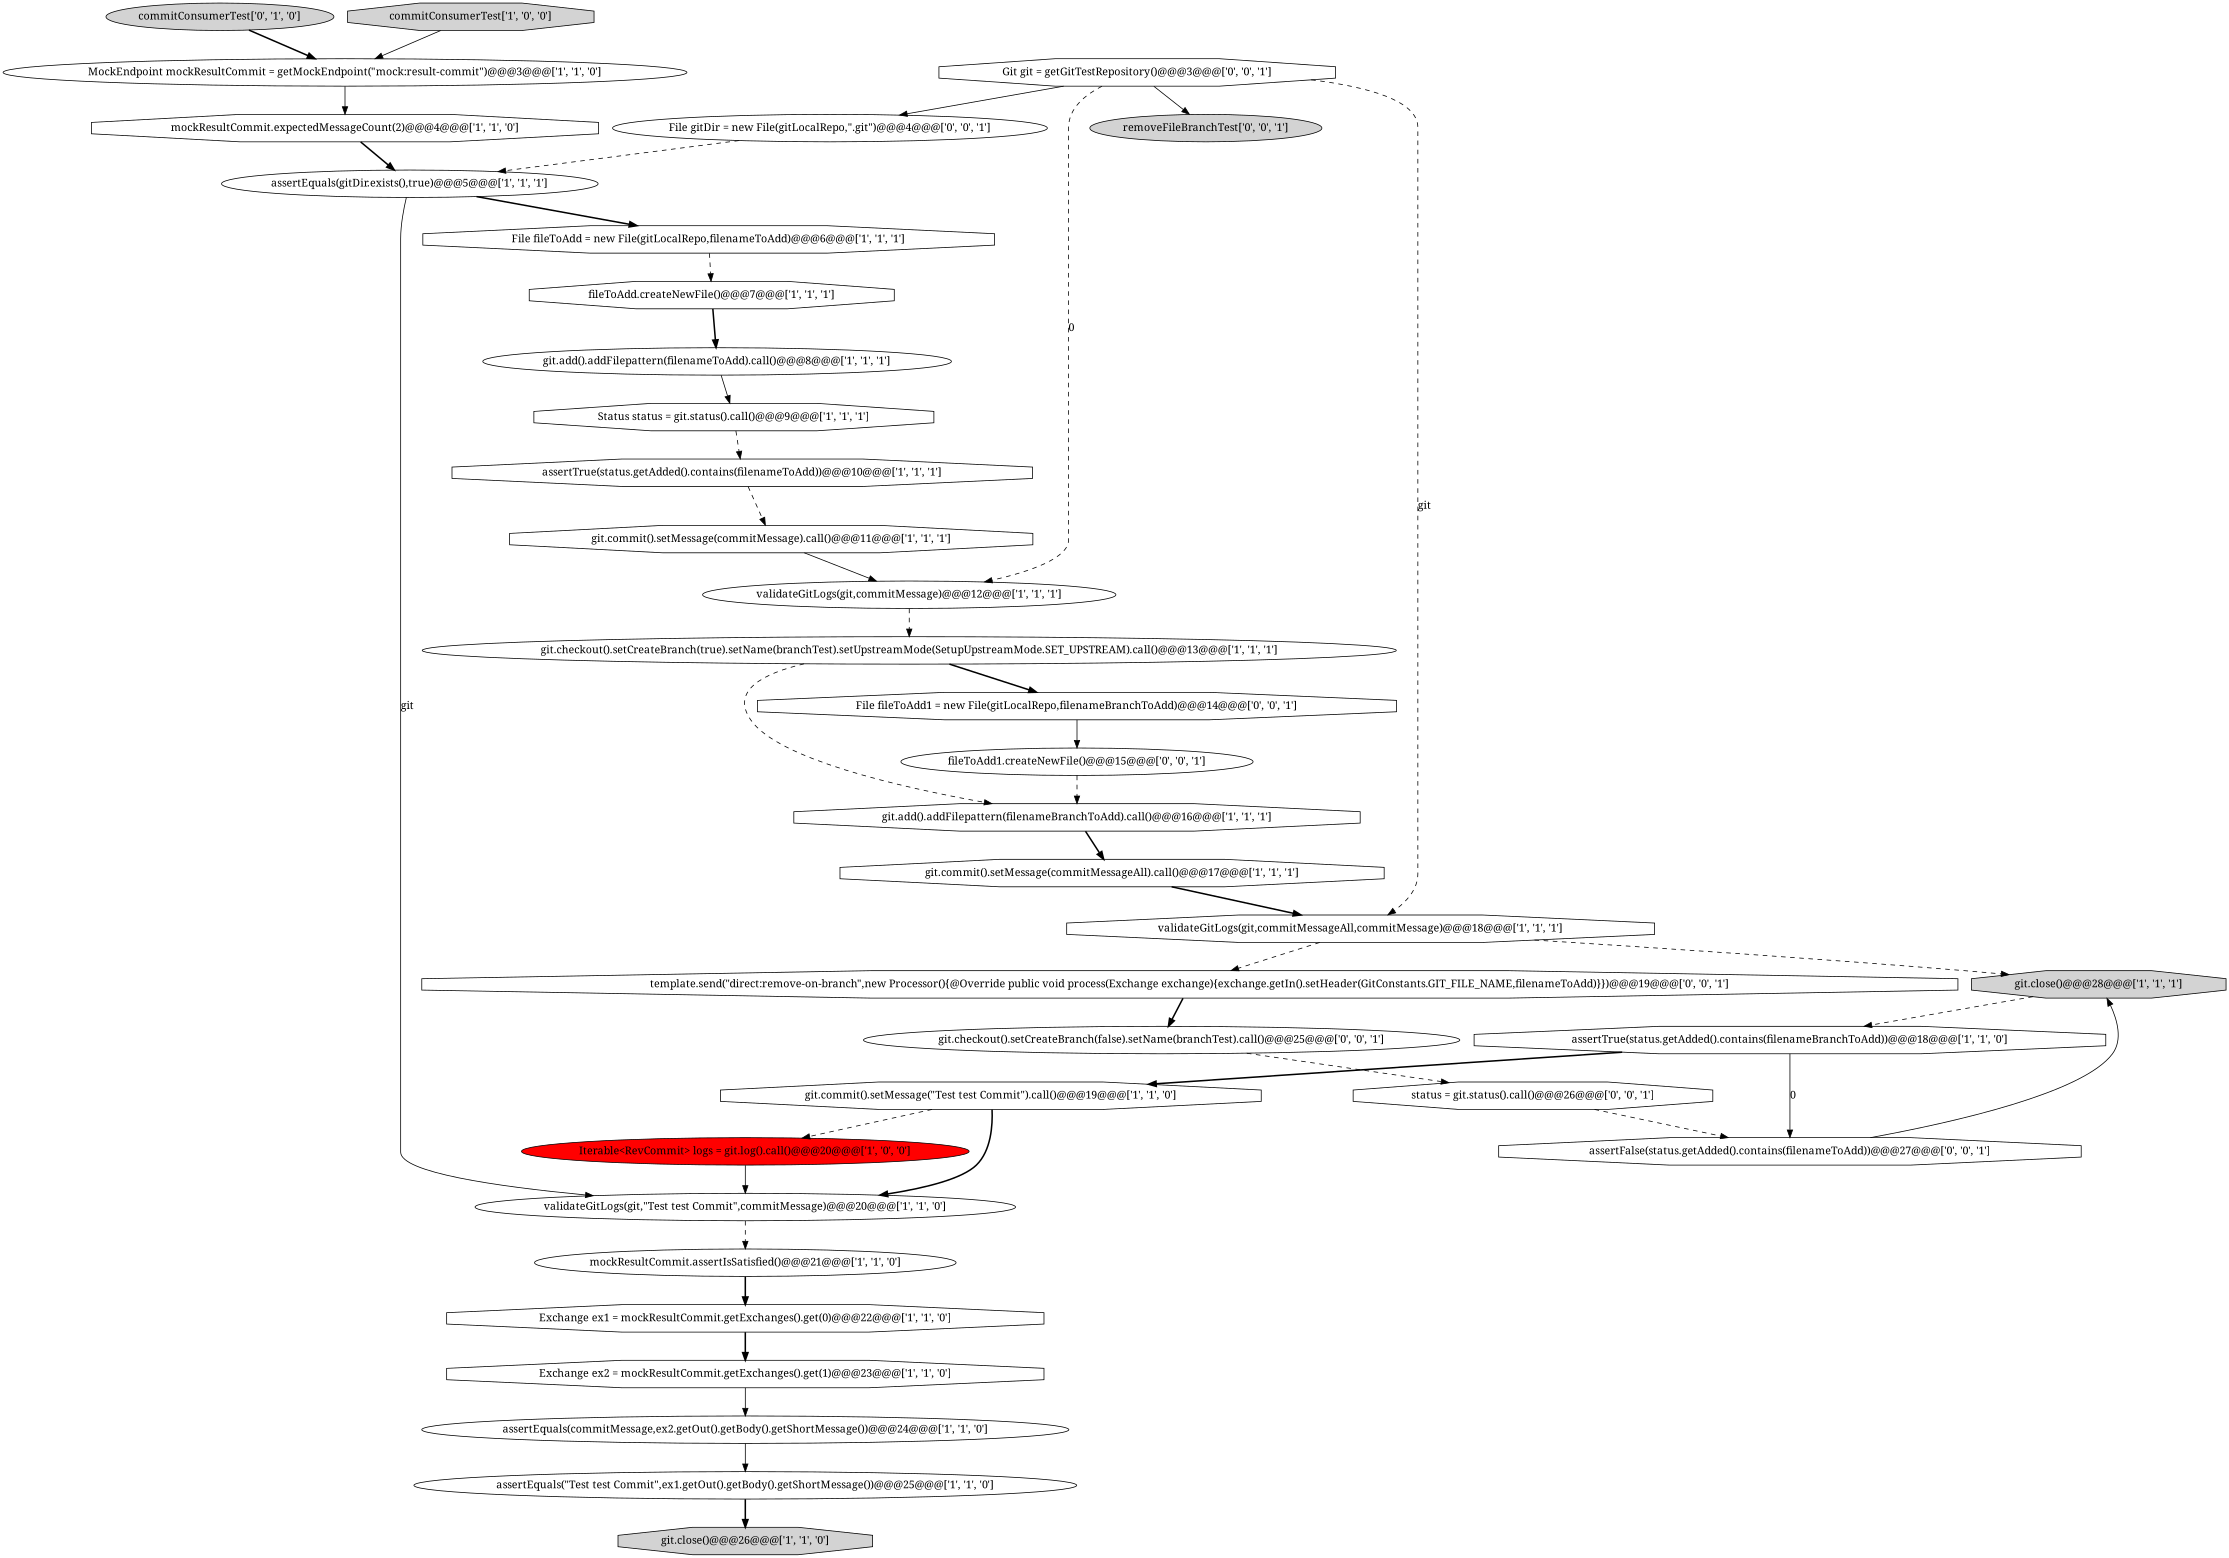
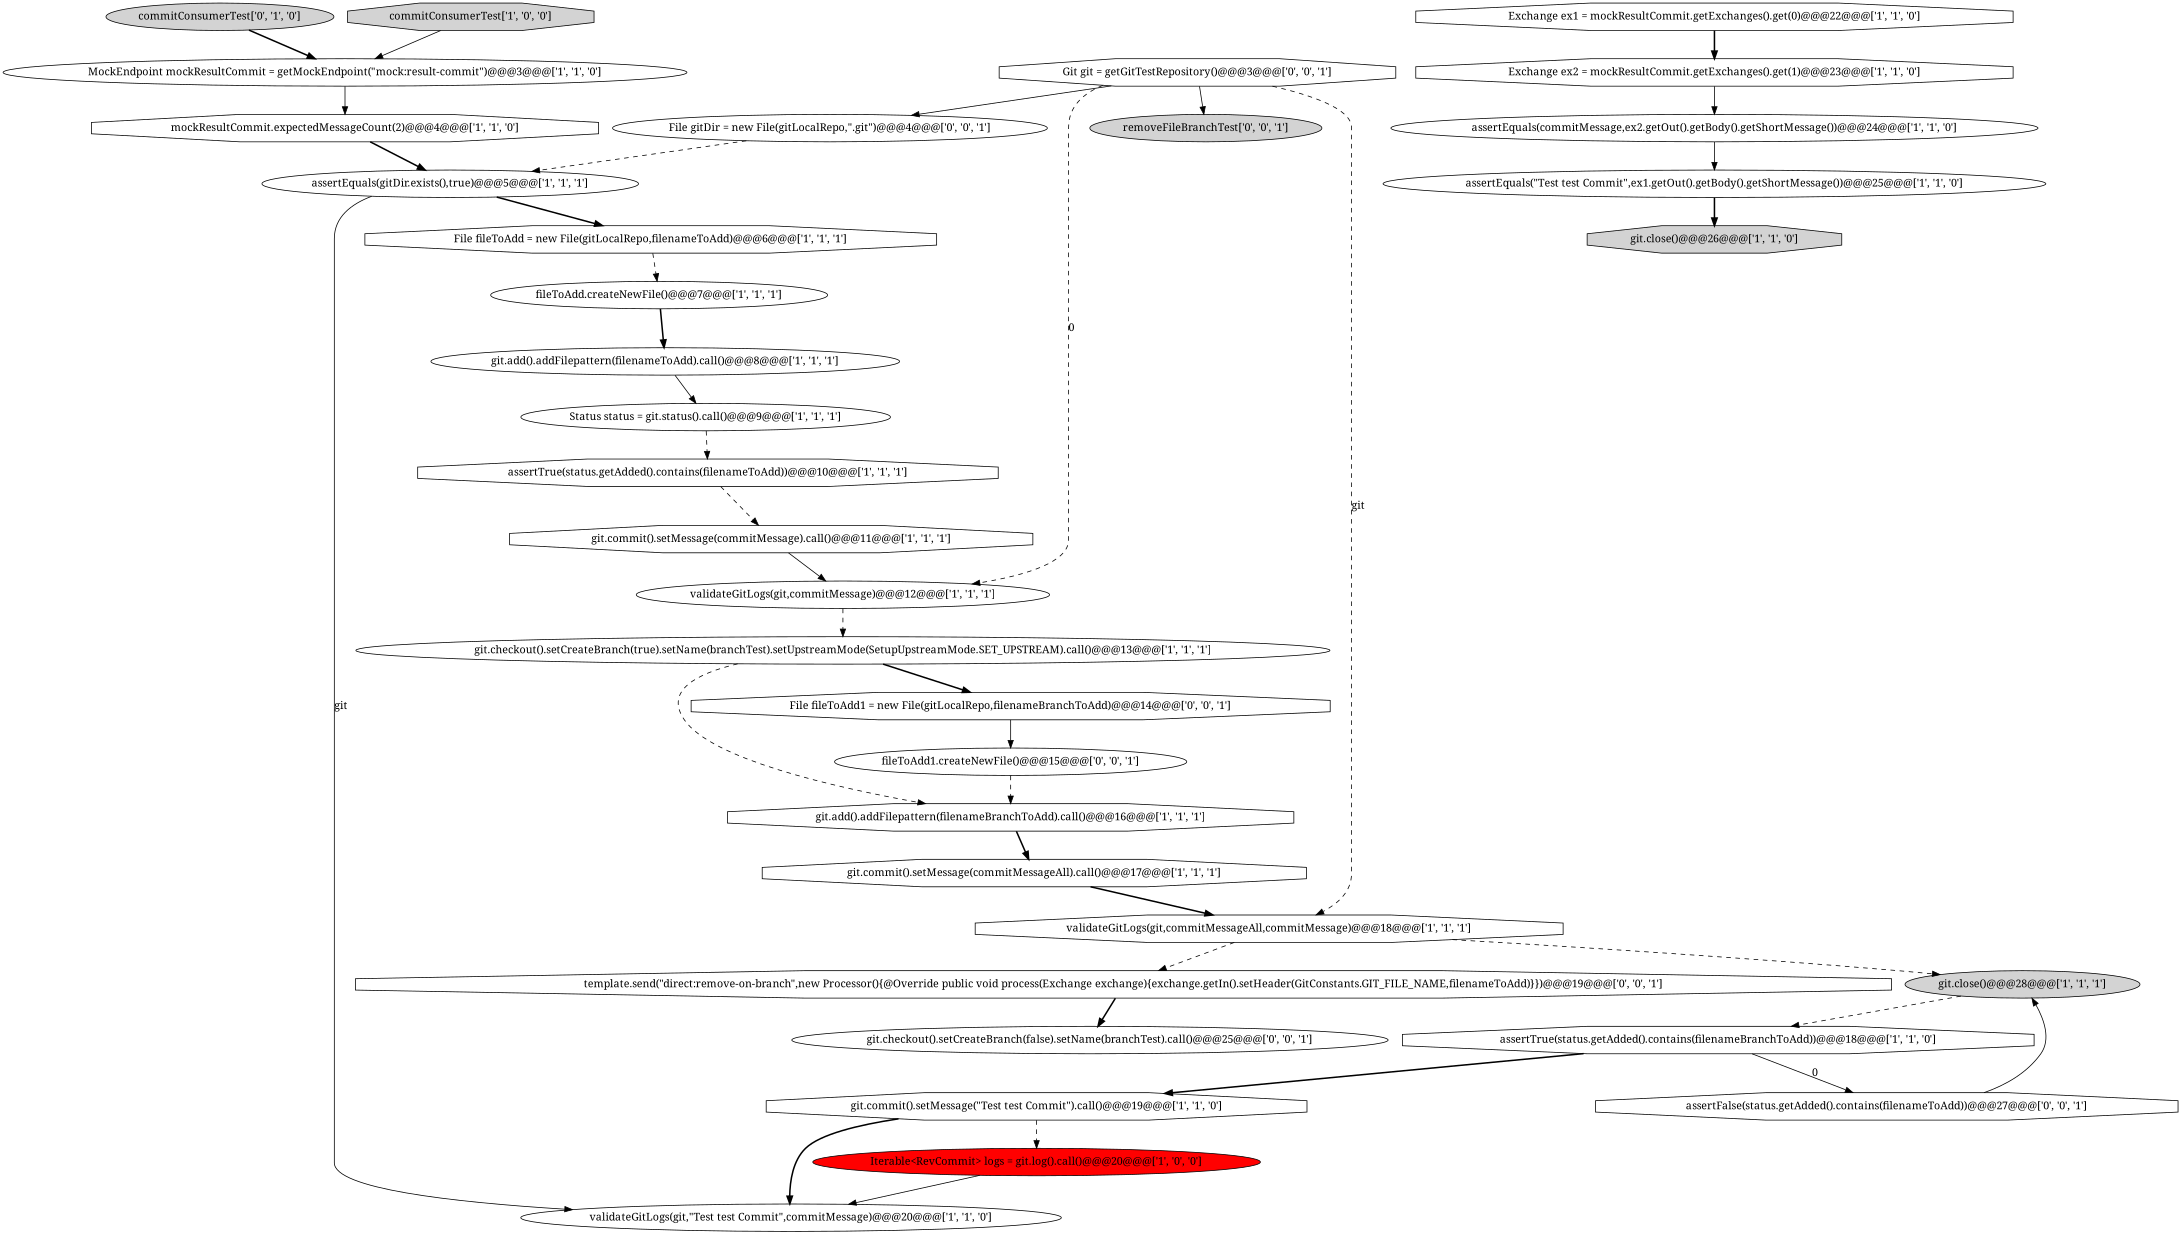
node "fileToAdd.createNewFile()@@@7@@@['1', '1', '1']": shape octagon -> ellipse
node "Status status = git.status().call()@@@9@@@['1', '1', '1']": shape octagon -> ellipse
node "git.close()@@@28@@@['1', '1', '1']": shape octagon -> ellipse
node "status = git.status().call()@@@26@@@['0', '0', '1']": removed
node "mockResultCommit.assertIsSatisfied()@@@21@@@['1', '1', '0']": removed
